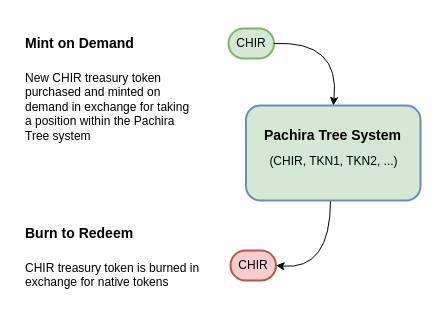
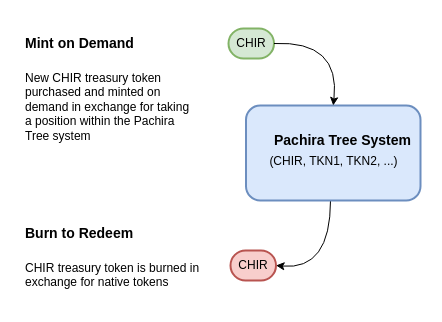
node "Pachira Tree System": moved (333, 136) -> (343, 141)
node "(CHIR, TKN1, TKN2, ...)": fillcolor #d5e8d4 -> #dae8fc
